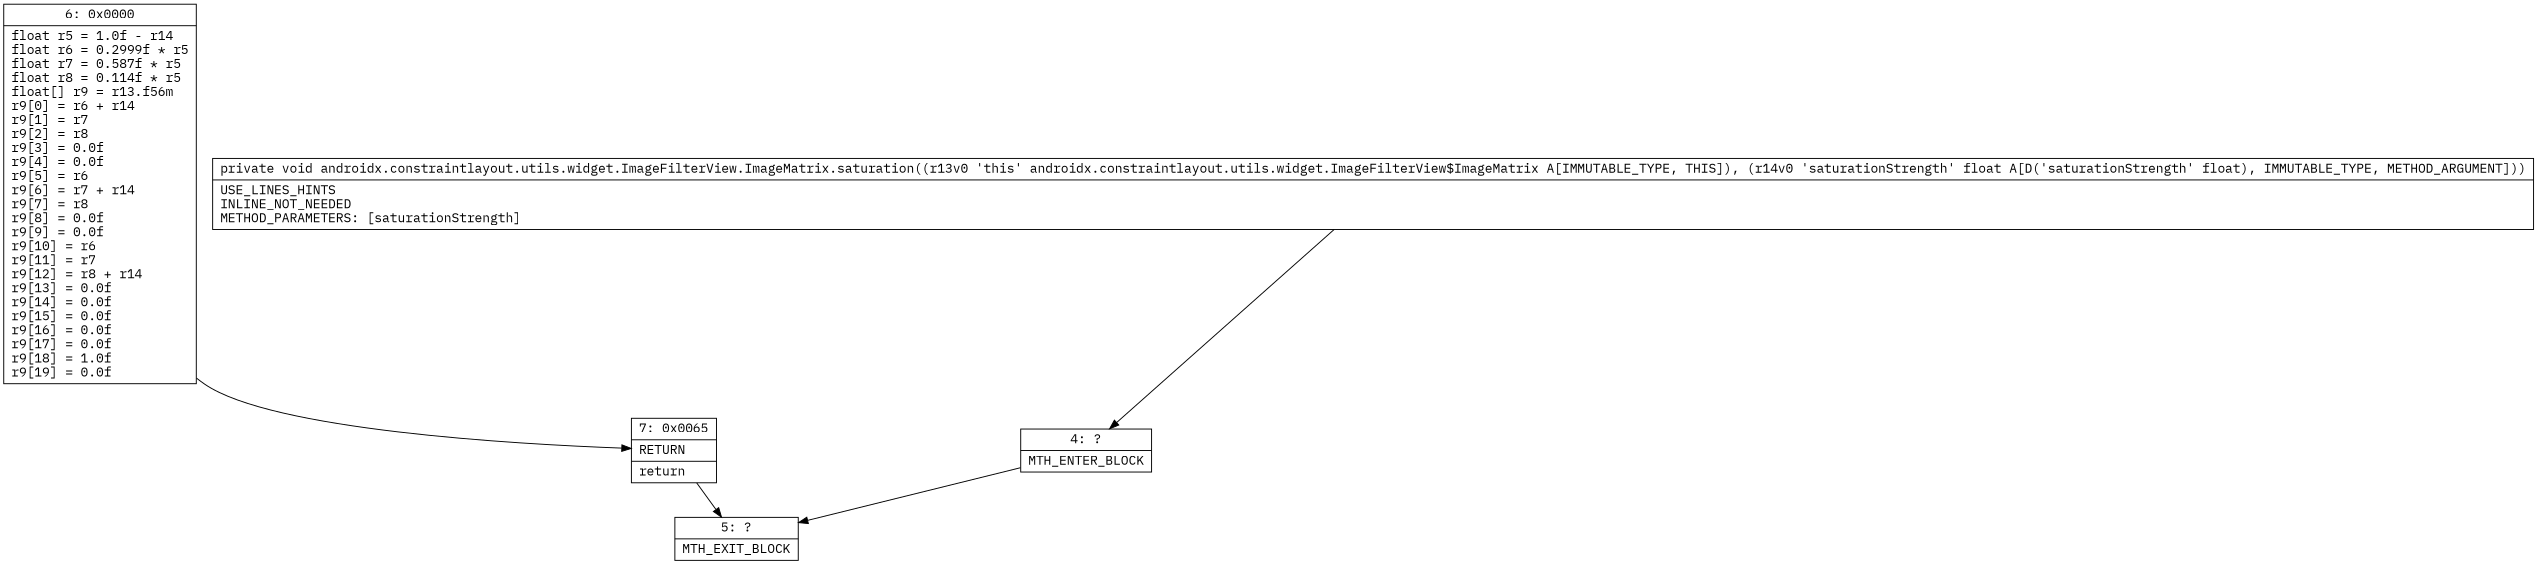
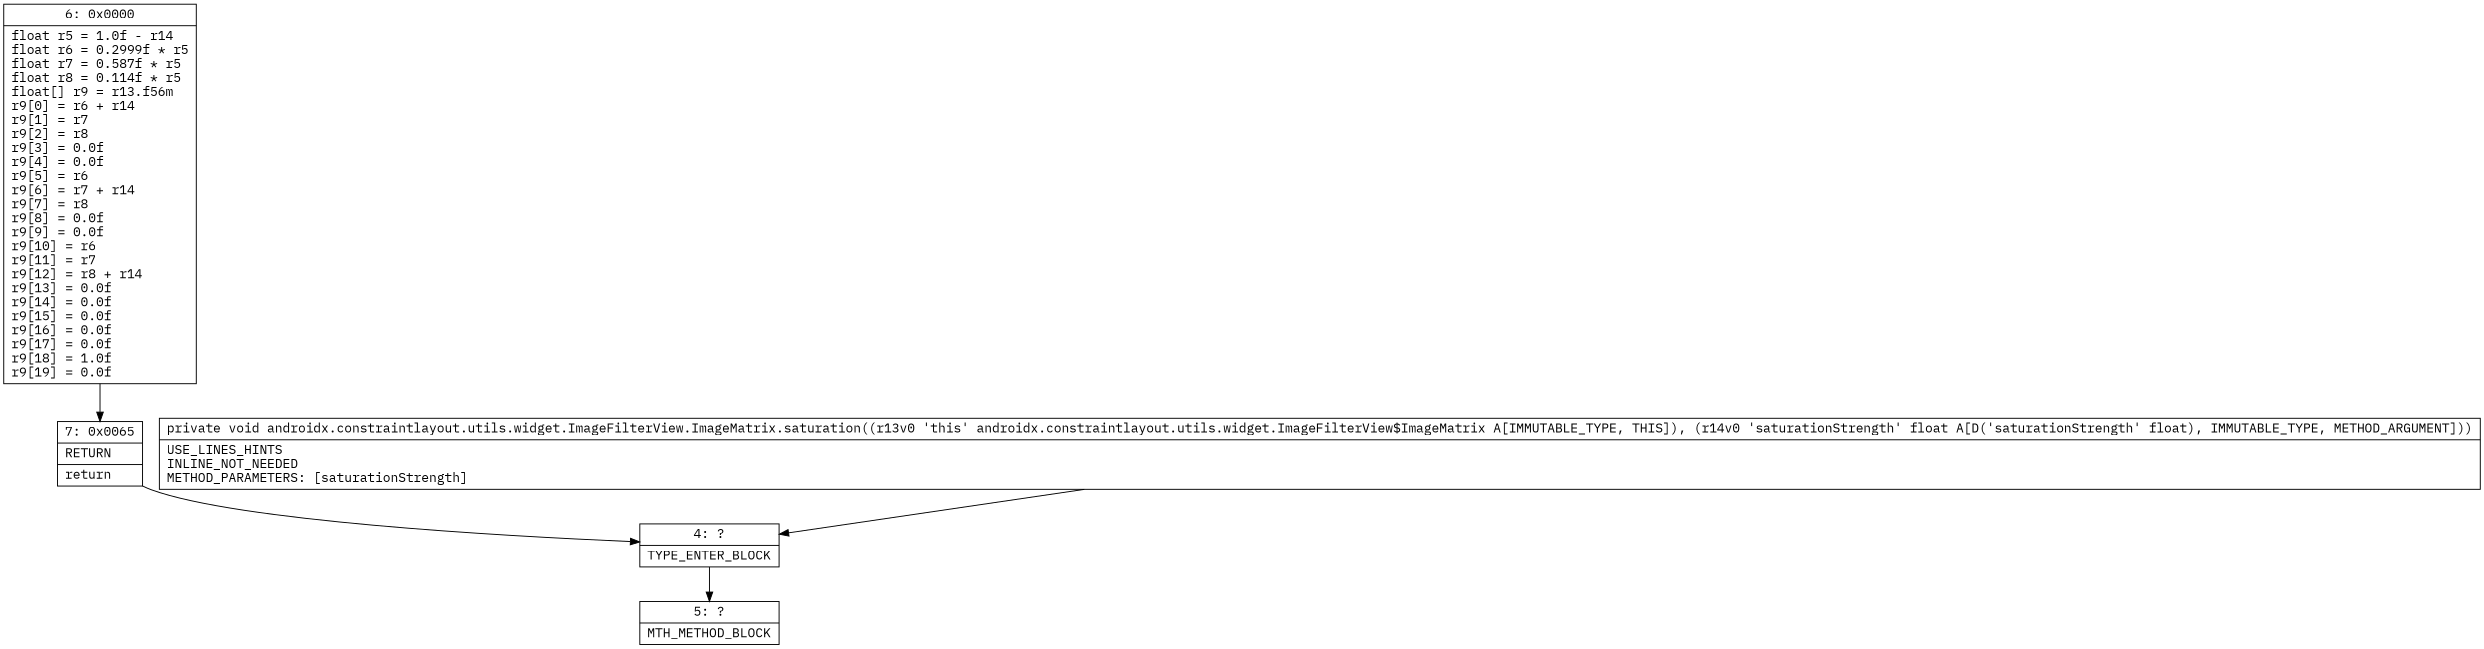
node "4: ?": text "MTH_ENTER_BLOCK" -> "TYPE_ENTER_BLOCK"
edge "7: 0x0065" -> "5: ?": now "7: 0x0065" -> "4: ?"
node "5: ?": text "MTH_EXIT_BLOCK" -> "MTH_METHOD_BLOCK"
